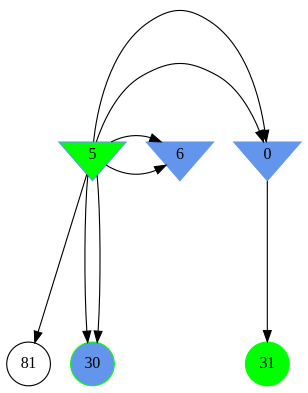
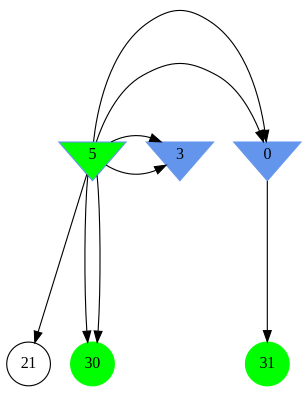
node "6": label "6" -> "3"
node "81": label "81" -> "21"
node "30": fillcolor cornflowerblue -> green
